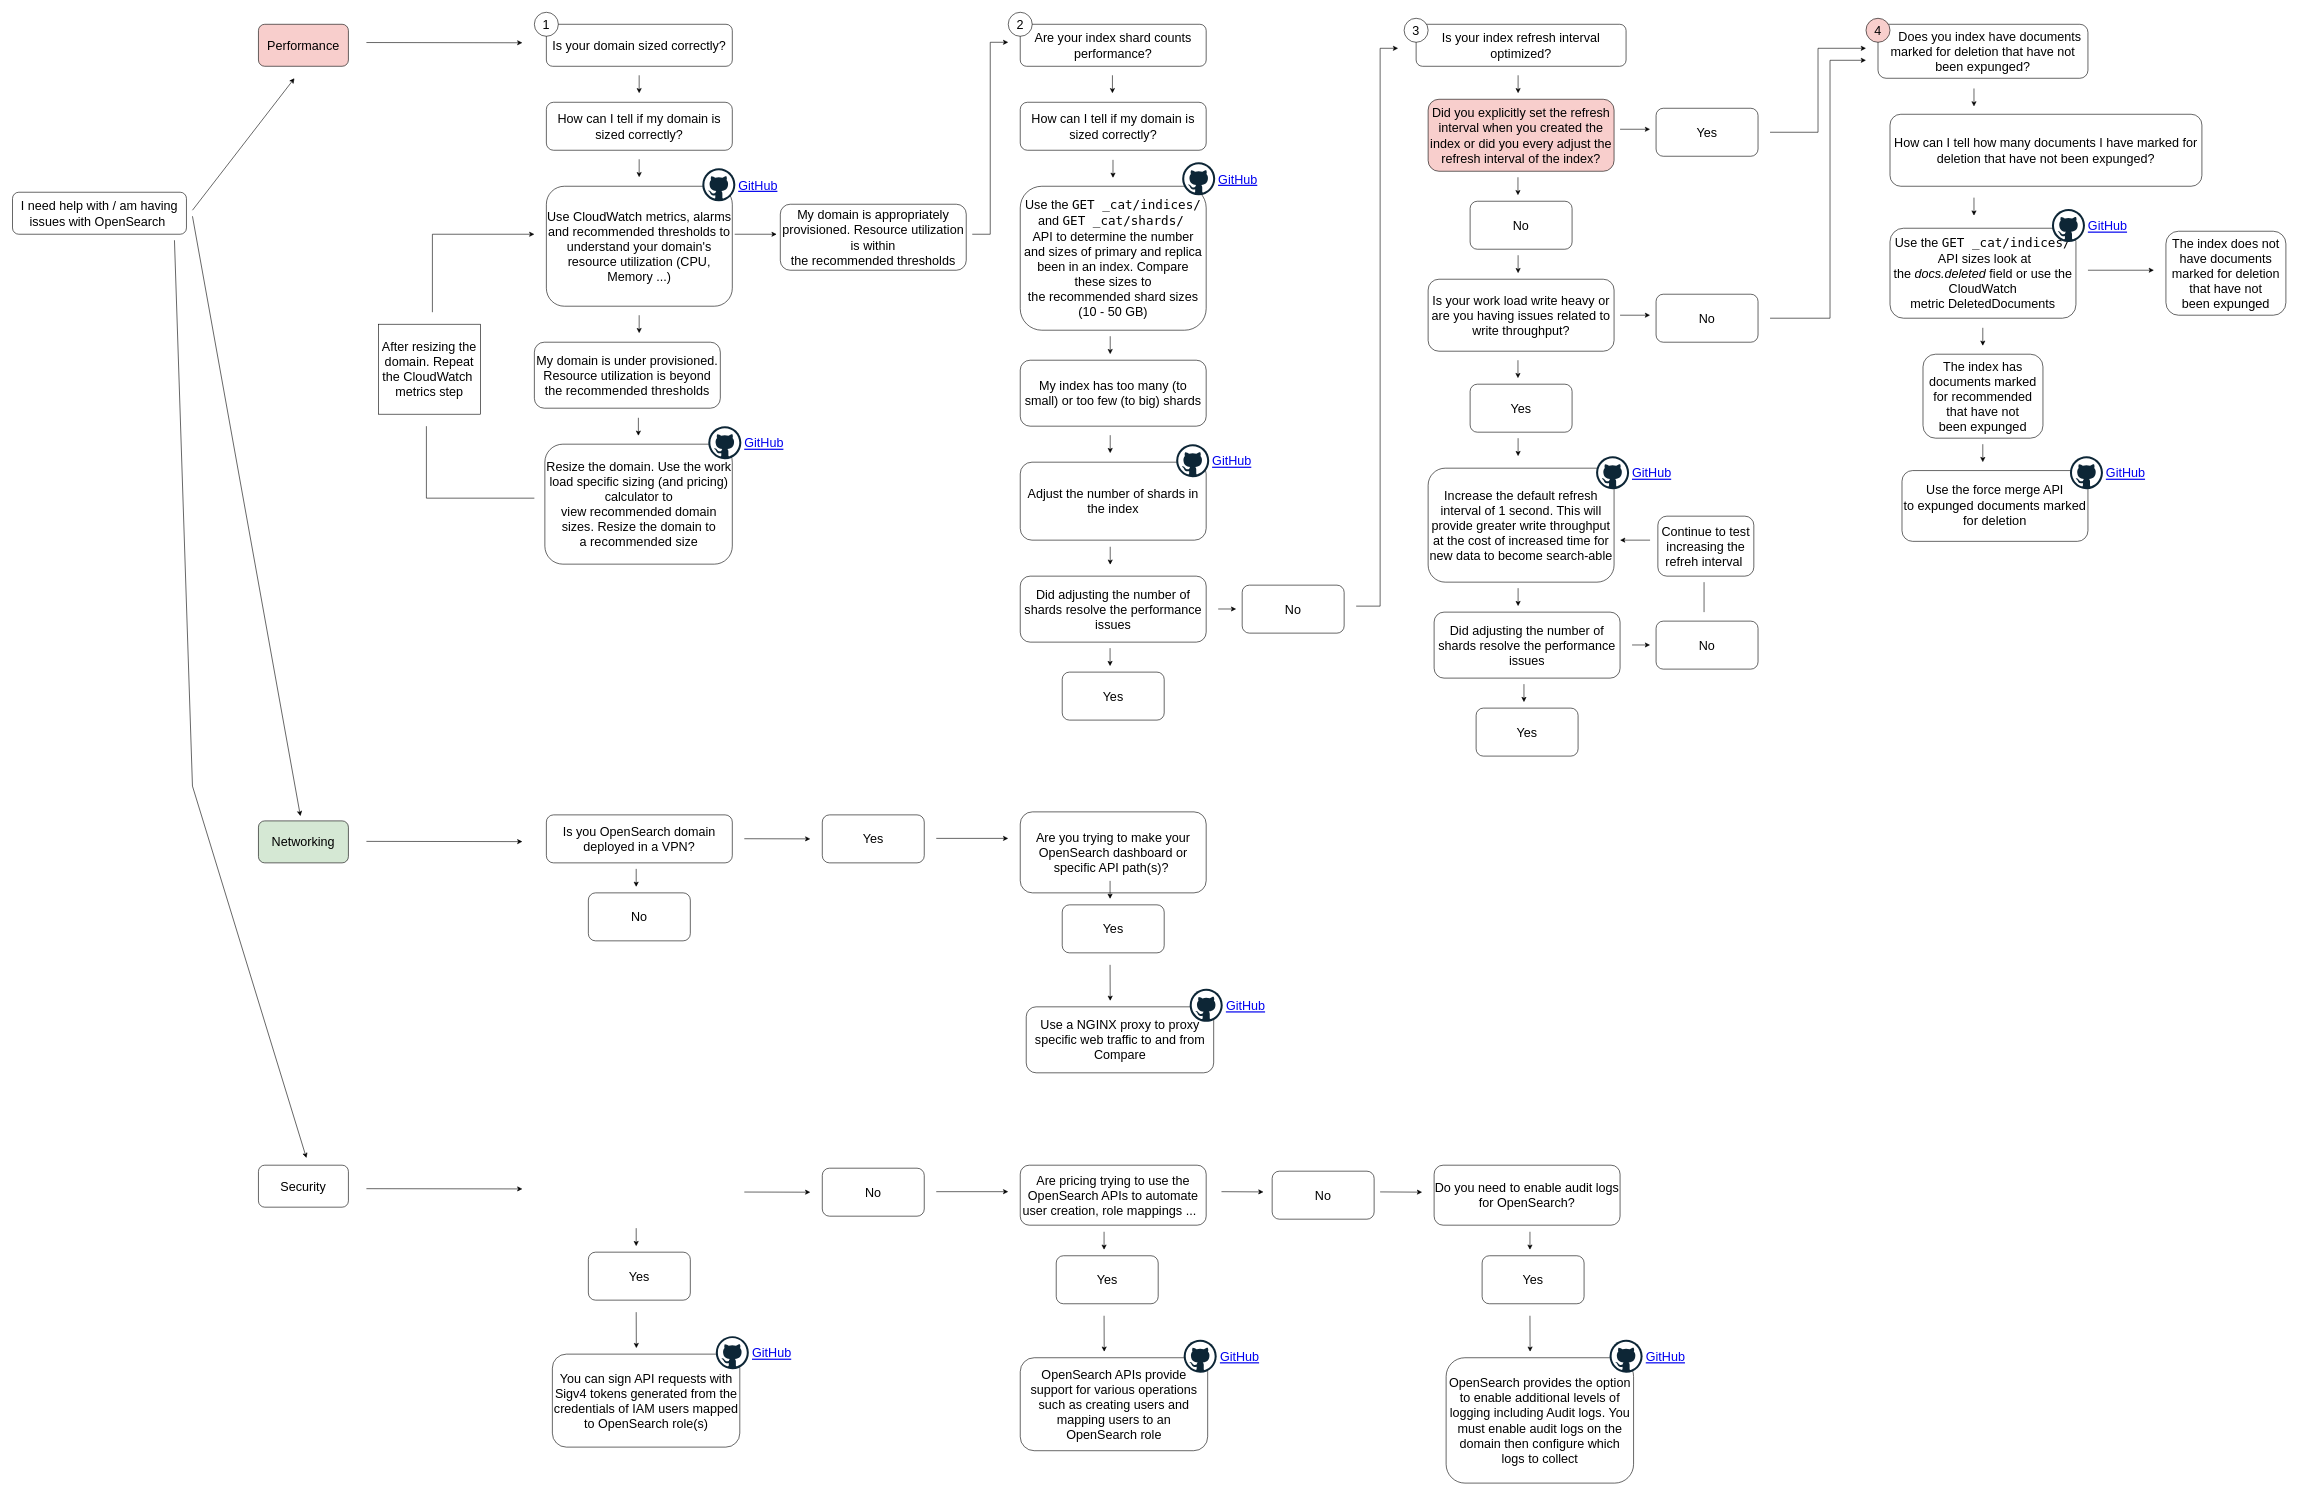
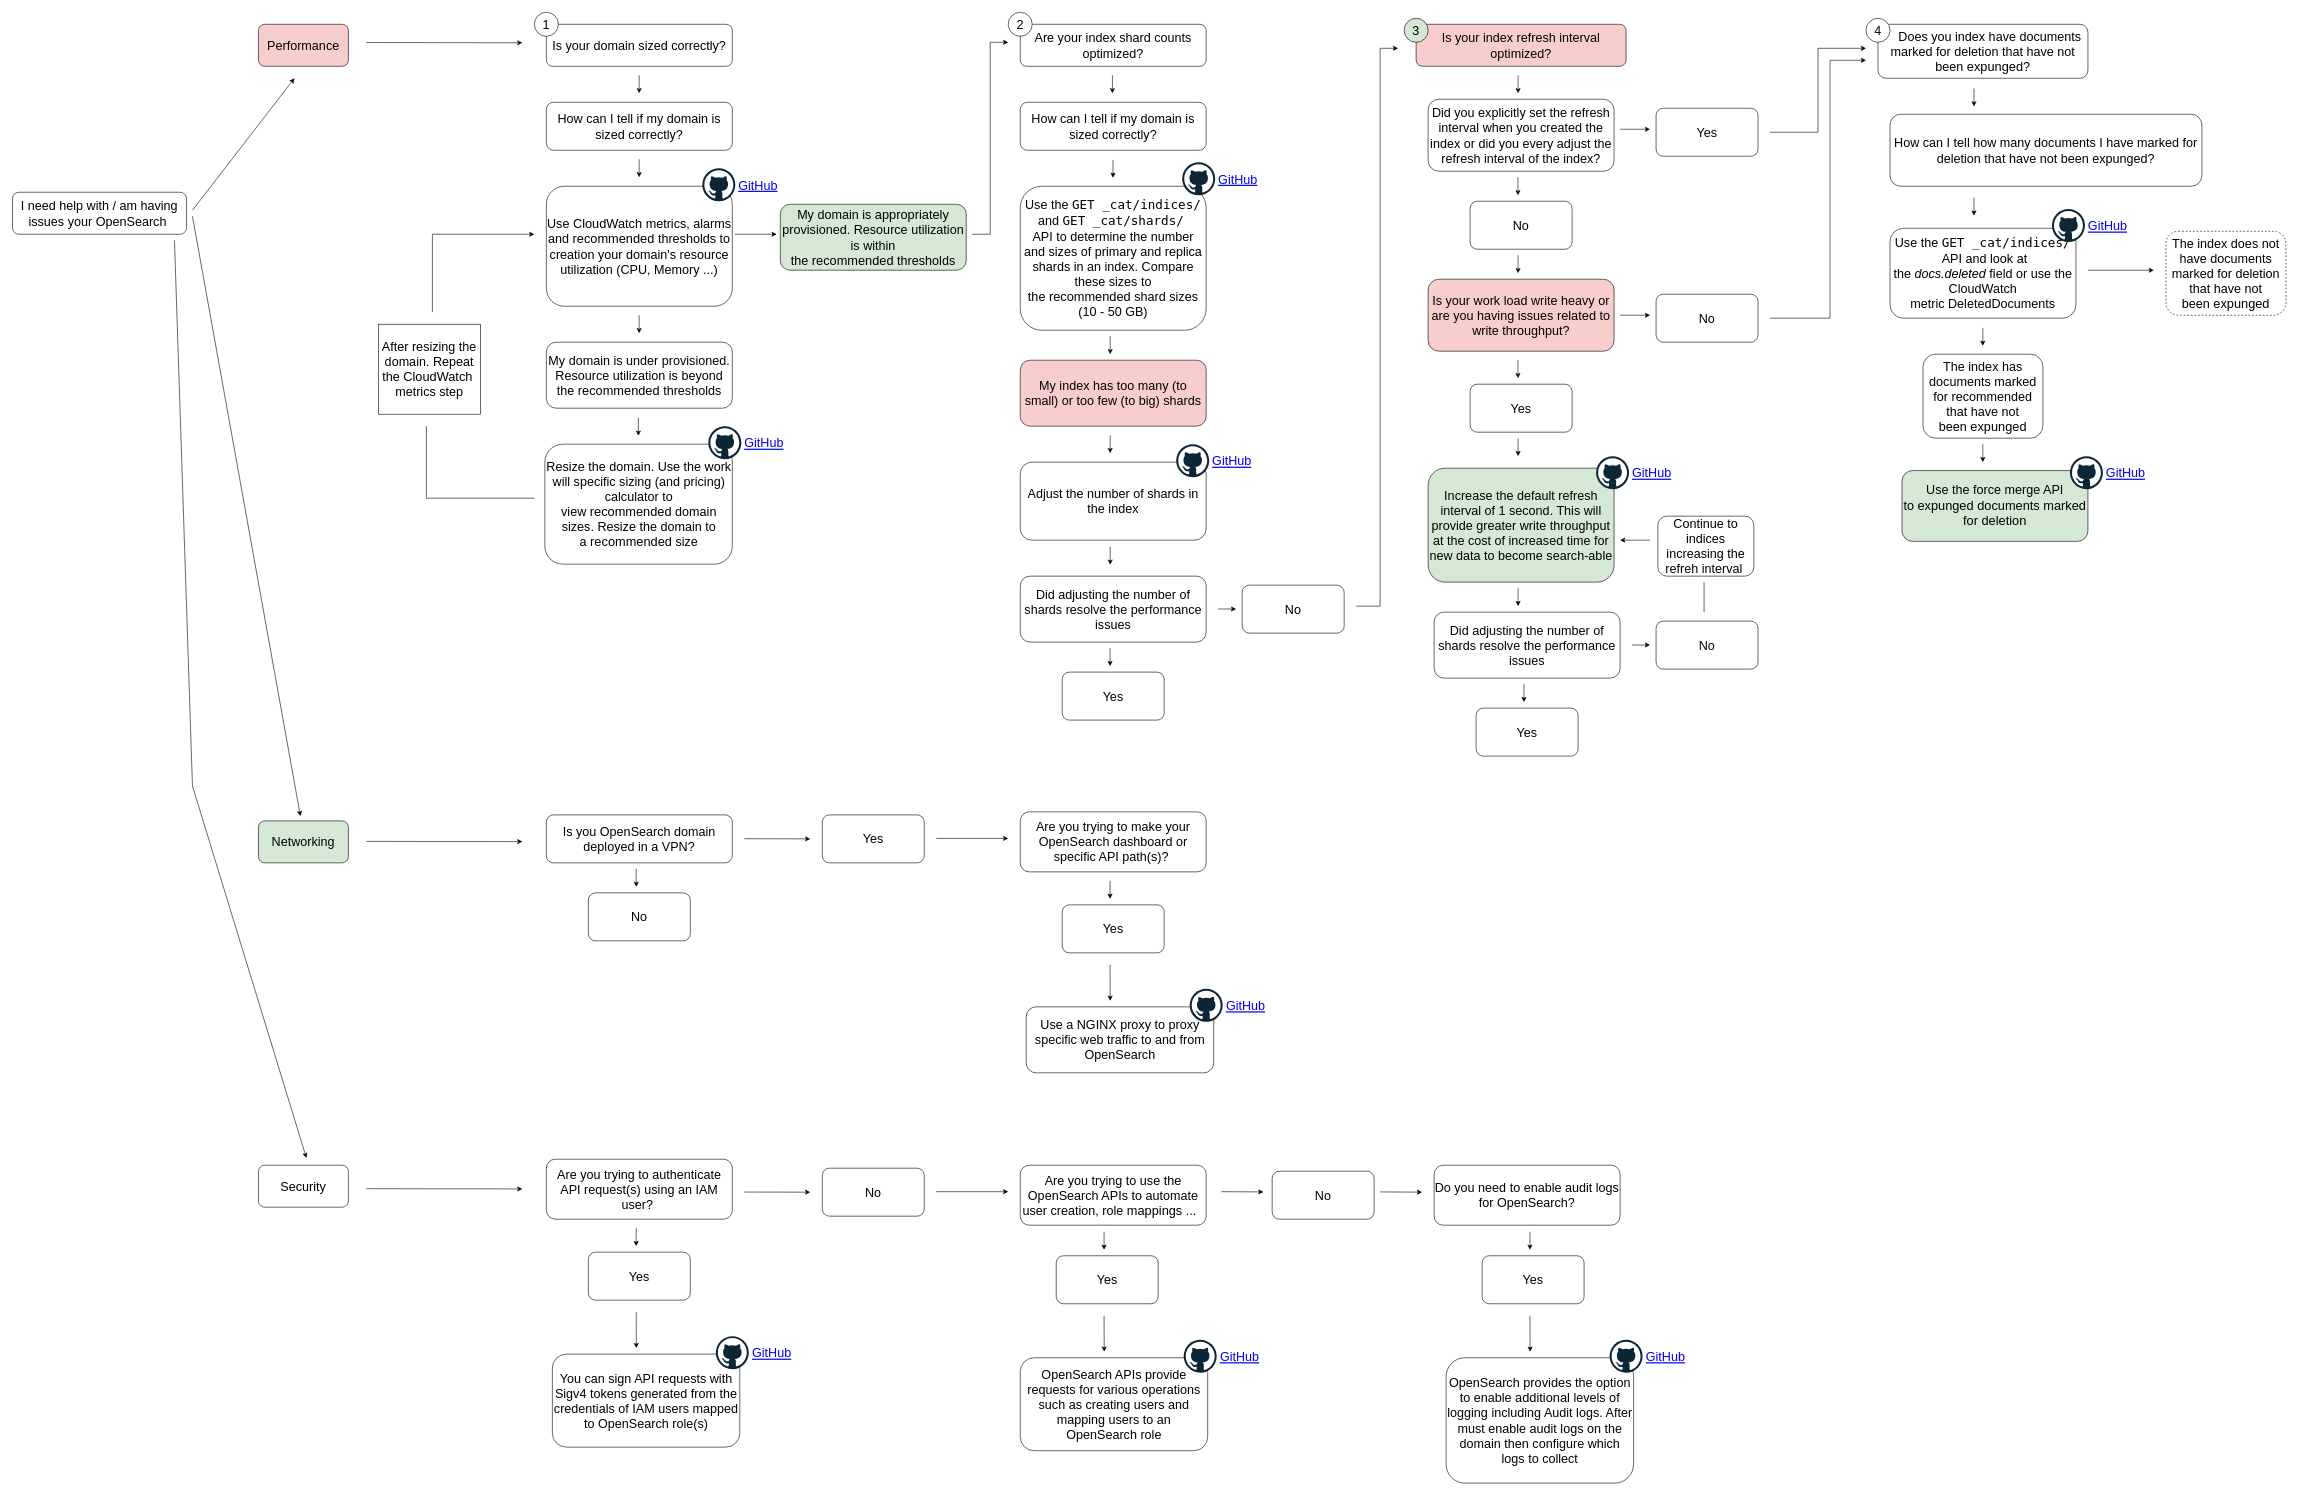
node "3": fillcolor #ffffff -> #d5e8d4
node "4": fillcolor #f8cecc -> #ffffff
node "Are your index shard counts performance?": label "Are your index shard counts performance?" -> "Are your index shard counts optimized?"
node "Is your index refresh interval optimized?": fillcolor #ffffff -> #f8cecc
node "Did you explicitly set the refresh interval when you created the index or did you every adjust the refresh interval of the index?": fillcolor #f8cecc -> #ffffff
node "I need help with / am having issues with OpenSearch": label "I need help with / am having issues with OpenSearch" -> "I need help with / am having issues your OpenSearch"
node "My domain is appropriately provisioned. Resource utilization is within the recommended thresholds": fillcolor #ffffff -> #d5e8d4
node "Use CloudWatch metrics, alarms and recommended thresholds to understand your domain's resource utilization (CPU, Memory ...)": label "Use CloudWatch metrics, alarms and recommended thresholds to understand your domain's resource utilization (CPU, Memory ...)" -> "Use CloudWatch metrics, alarms and recommended thresholds to creation your domain's resource utilization (CPU, Memory ...)"
node "Use the GET _cat/indices/ and GET _cat/shards/ API to determine the number and sizes of primary and replica been in an index. Compare these sizes to the recommended shard sizes (10 - 50 GB)": label "Use the GET _cat/indices/ and GET _cat/shards/ API to determine the number and sizes of primary and replica been in an index. Compare these sizes to the recommended shard sizes (10 - 50 GB)" -> "Use the GET _cat/indices/ and GET _cat/shards/ API to determine the number and sizes of primary and replica shards in an index. Compare these sizes to the recommended shard sizes (10 - 50 GB)"
node "Use the GET _cat/indices/ API sizes look at the docs.deleted field or use the CloudWatch metric DeletedDocuments": label "Use the GET _cat/indices/ API sizes look at the docs.deleted field or use the CloudWatch metric DeletedDocuments" -> "Use the GET _cat/indices/ API and look at the docs.deleted field or use the CloudWatch metric DeletedDocuments"
node "The index does not have documents marked for deletion that have not been expunged": style solid -> dashed
node "Is your work load write heavy or are you having issues related to write throughput?": fillcolor #ffffff -> #f8cecc
node "My domain is under provisioned. Resource utilization is beyond the recommended thresholds": moved (627, 375) -> (639, 375)
node "My index has too many (to small) or too few (to big) shards": fillcolor #ffffff -> #f8cecc
node "Resize the domain. Use the work load specific sizing (and pricing) calculator to view recommended domain sizes. Resize the domain to a recommended size": label "Resize the domain. Use the work load specific sizing (and pricing) calculator to view recommended domain sizes. Resize the domain to a recommended size" -> "Resize the domain. Use the work will specific sizing (and pricing) calculator to view recommended domain sizes. Resize the domain to a recommended size"
node "Use the force merge API to expunged documents marked for deletion": fillcolor #ffffff -> #d5e8d4
node "Increase the default refresh interval of 1 second. This will provide greater write throughput at the cost of increased time for new data to become search-able": fillcolor #ffffff -> #d5e8d4
node "Continue to test increasing the refreh interval": label "Continue to test increasing the refreh interval" -> "Continue to indices increasing the refreh interval"
node "Are you trying to make your OpenSearch dashboard or specific API path(s)?": size 186x81 -> 186x60
node "Use a NGINX proxy to proxy specific web traffic to and from Compare": label "Use a NGINX proxy to proxy specific web traffic to and from Compare" -> "Use a NGINX proxy to proxy specific web traffic to and from OpenSearch"
node "Are you trying to authenticate API request(s) using an IAM user?": added
node "Are pricing trying to use the OpenSearch APIs to automate user creation, role mappings ...": label "Are pricing trying to use the OpenSearch APIs to automate user creation, role mappings ..." -> "Are you trying to use the OpenSearch APIs to automate user creation, role mappings ..."
node "OpenSearch APIs provide support for various operations such as creating users and mapping users to an OpenSearch role": label "OpenSearch APIs provide support for various operations such as creating users and mapping users to an OpenSearch role" -> "OpenSearch APIs provide requests for various operations such as creating users and mapping users to an OpenSearch role"
node "OpenSearch provides the option to enable additional levels of logging including Audit logs. You must enable audit logs on the domain then configure which logs to collect": label "OpenSearch provides the option to enable additional levels of logging including Audit logs. You must enable audit logs on the domain then configure which logs to collect" -> "OpenSearch provides the option to enable additional levels of logging including Audit logs. After must enable audit logs on the domain then configure which logs to collect"
